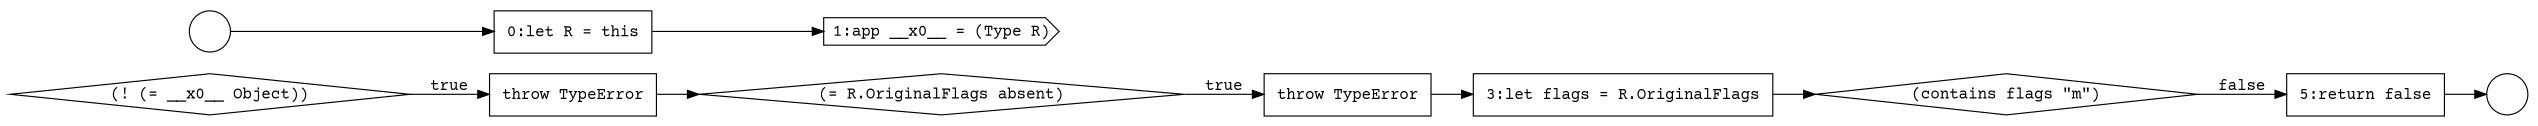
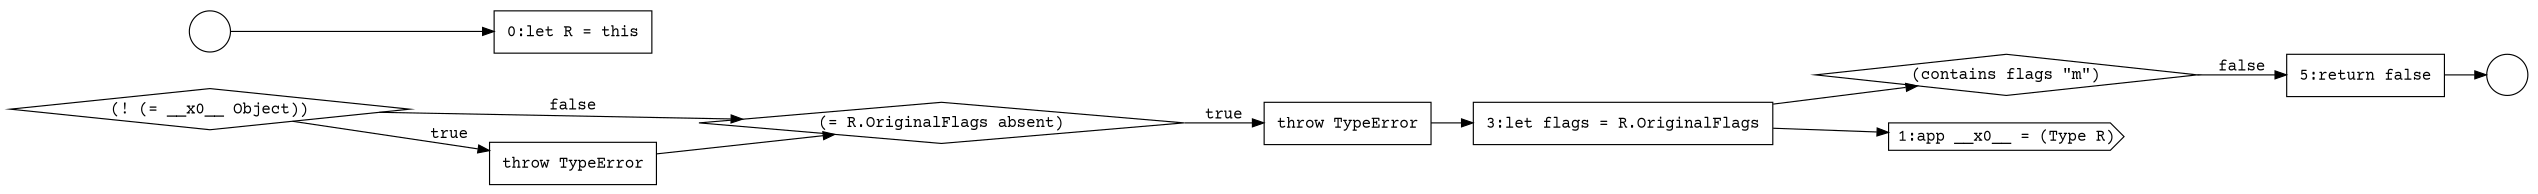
edge "0:let R = this" -> "1:app __x0__ = (Type R)": now "3:let flags = R.OriginalFlags" -> "1:app __x0__ = (Type R)"
edge "(! (= __x0__ Object))" -> "(= R.OriginalFlags absent)": added, label "false"
